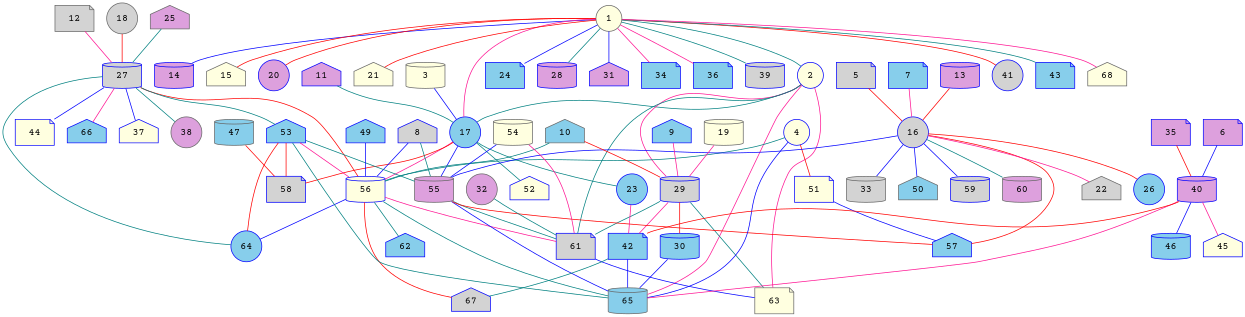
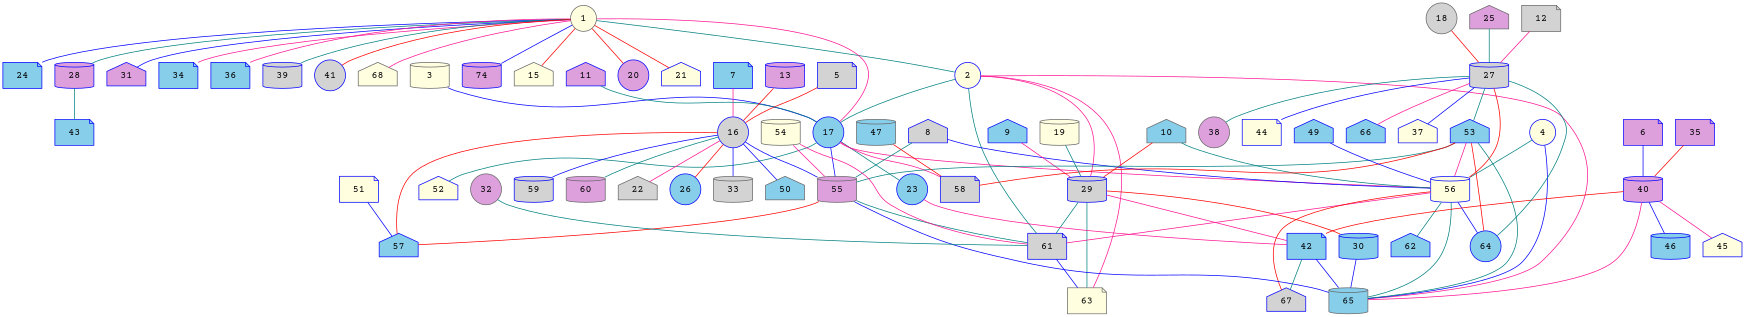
edge "1" -- "43": now "28" -- "43"
node "14": label "14" -> "74"
node "21": color gray40 -> blue
edge "54" -- "55": color blue -> deeppink
edge "19" -- "29": color deeppink -> teal
edge "17" -- "58": color red -> deeppink
edge "4" -- "51": removed
